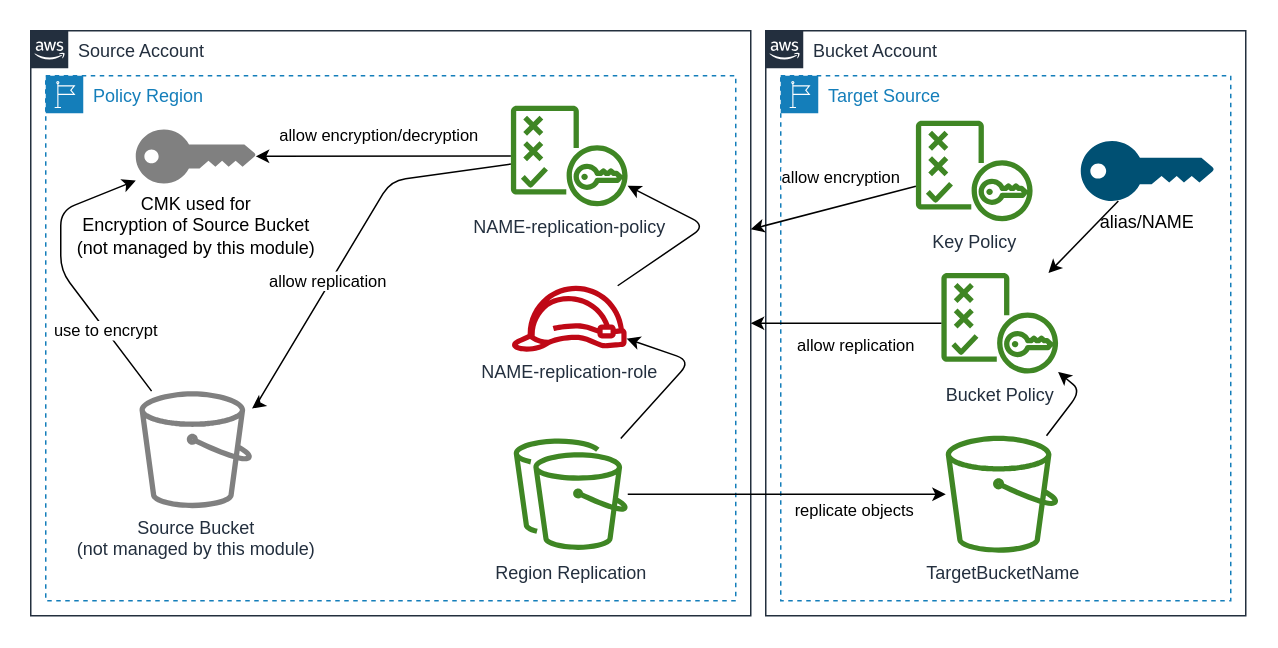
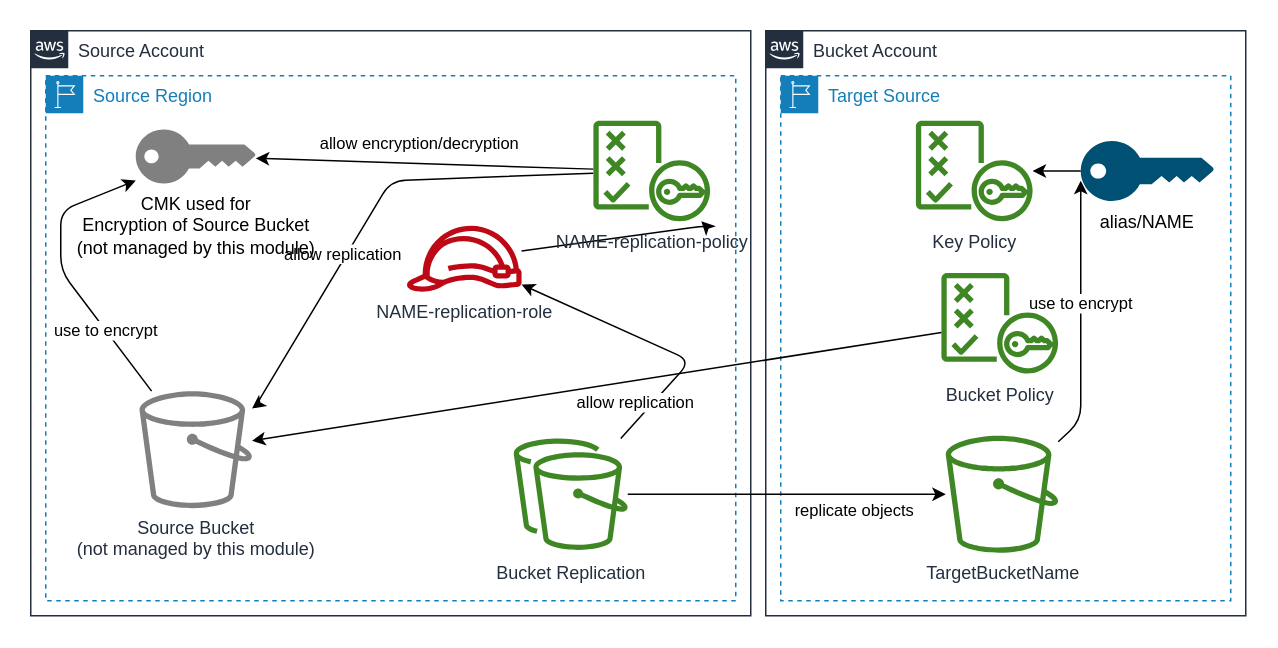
node "Policy Region": label "Policy Region" -> "Source Region"
node "NAME-replication-policy": moved (569, 156) -> (652, 171)
edge "Key Policy" -> "Source Account": removed, label "allow encryption"
edge "alias/NAME" -> "Bucket Policy": now "alias/NAME" -> "Key Policy"
edge "TargetBucketName" -> "alias/NAME": added, label "use to encrypt"
node "NAME-replication-role": moved (569, 319) -> (464, 259)
edge "Bucket Policy" -> "Source Account": now "Bucket Policy" -> "Source Bucket (not managed by this module)"
edge "TargetBucketName" -> "Bucket Policy": removed
node "Region Replication": label "Region Replication" -> "Bucket Replication"
